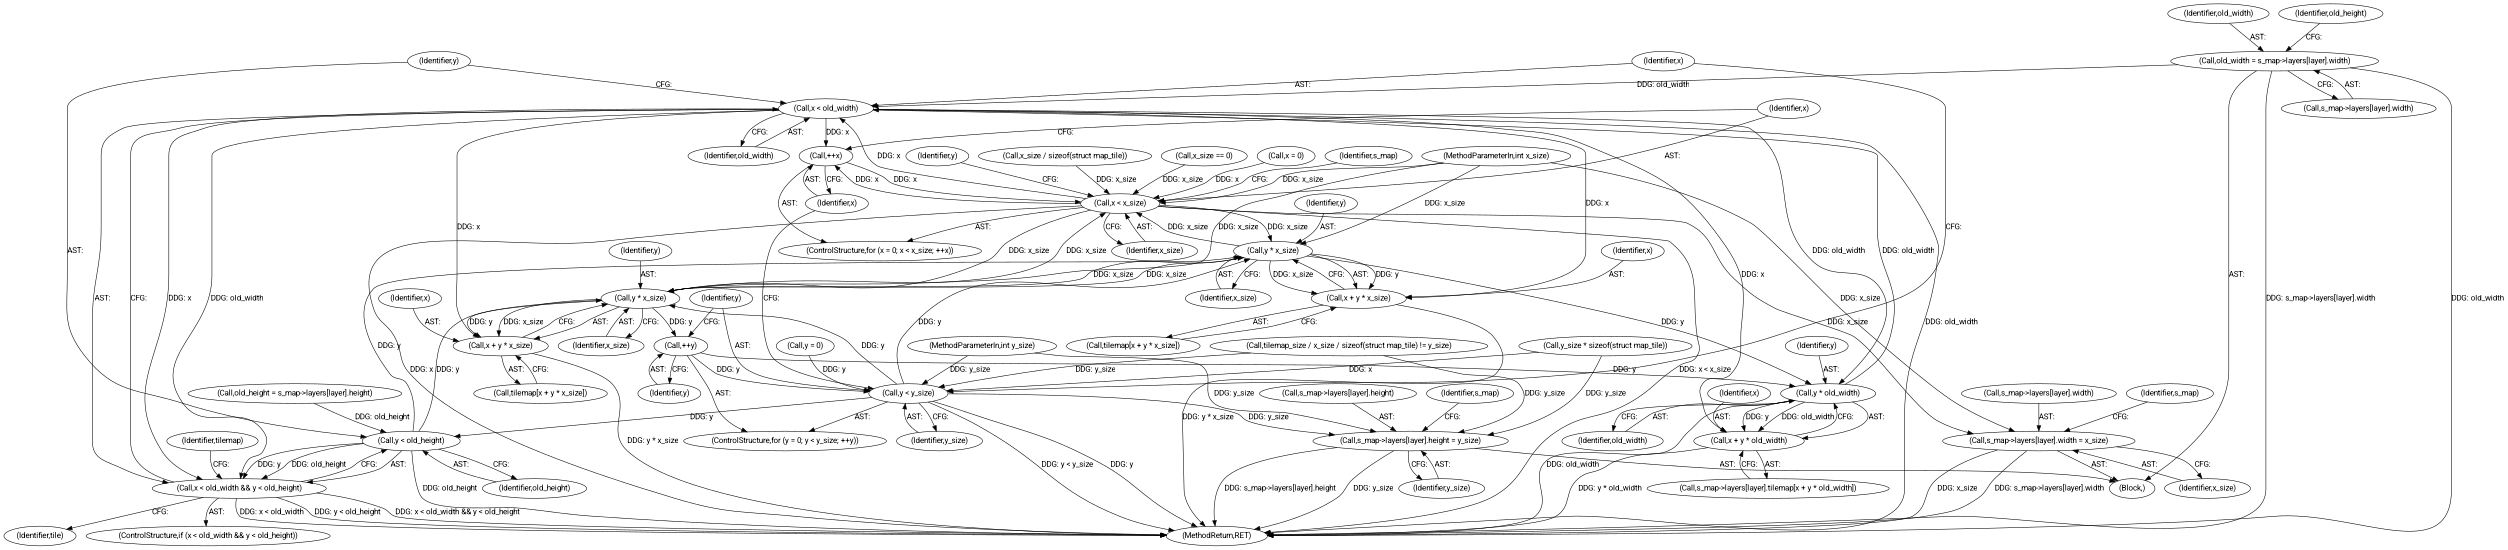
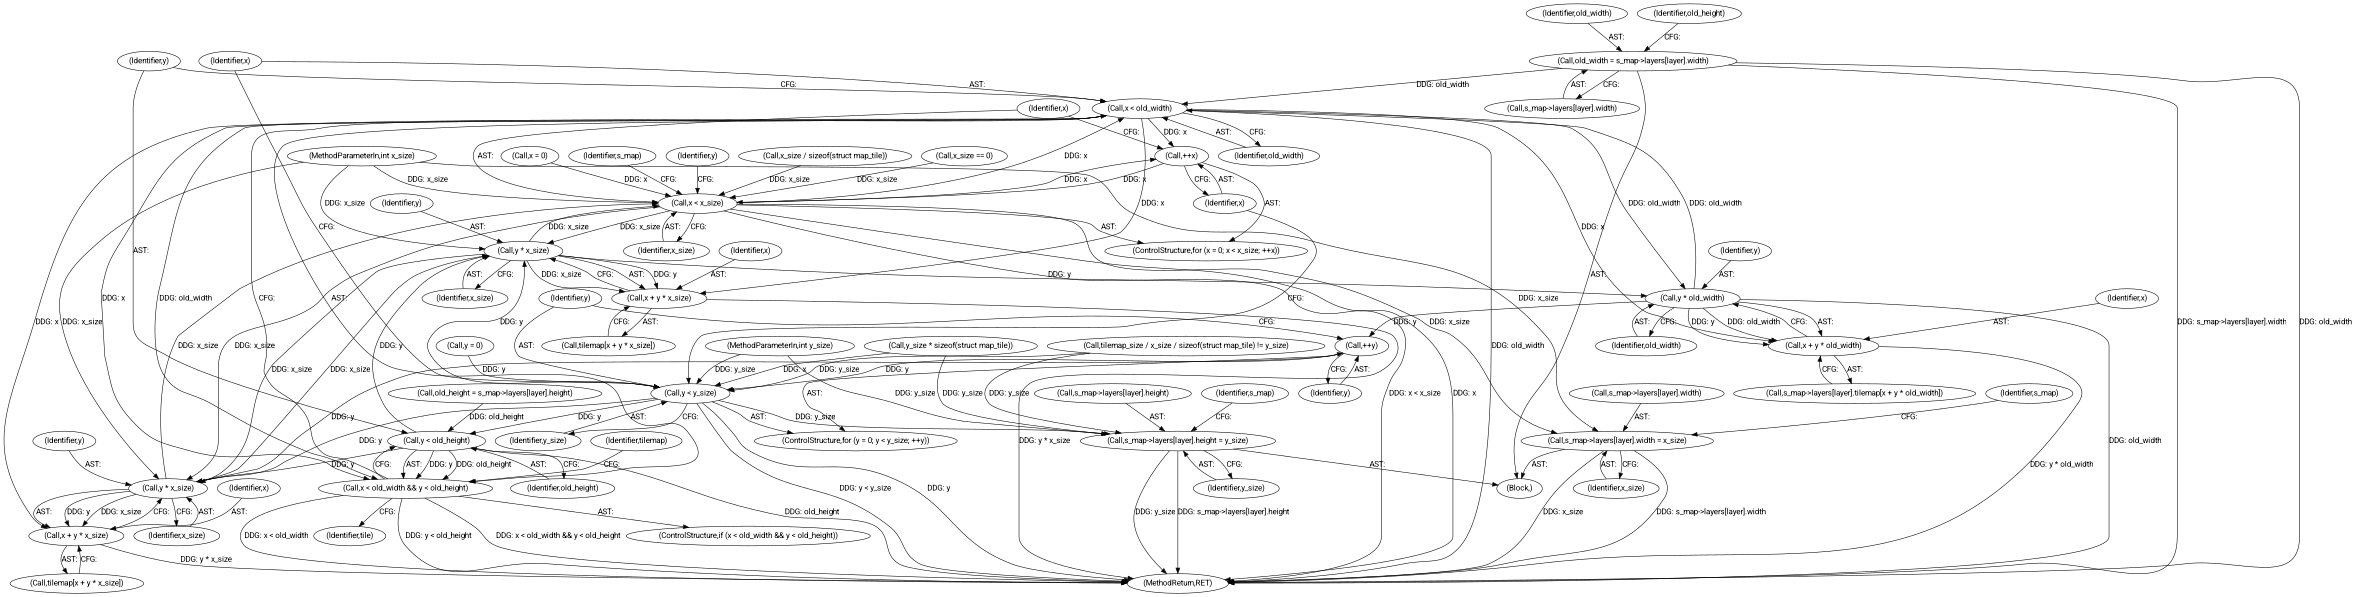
edge "(Call,++y)" -> "(Call,y * old_width)": reversed
